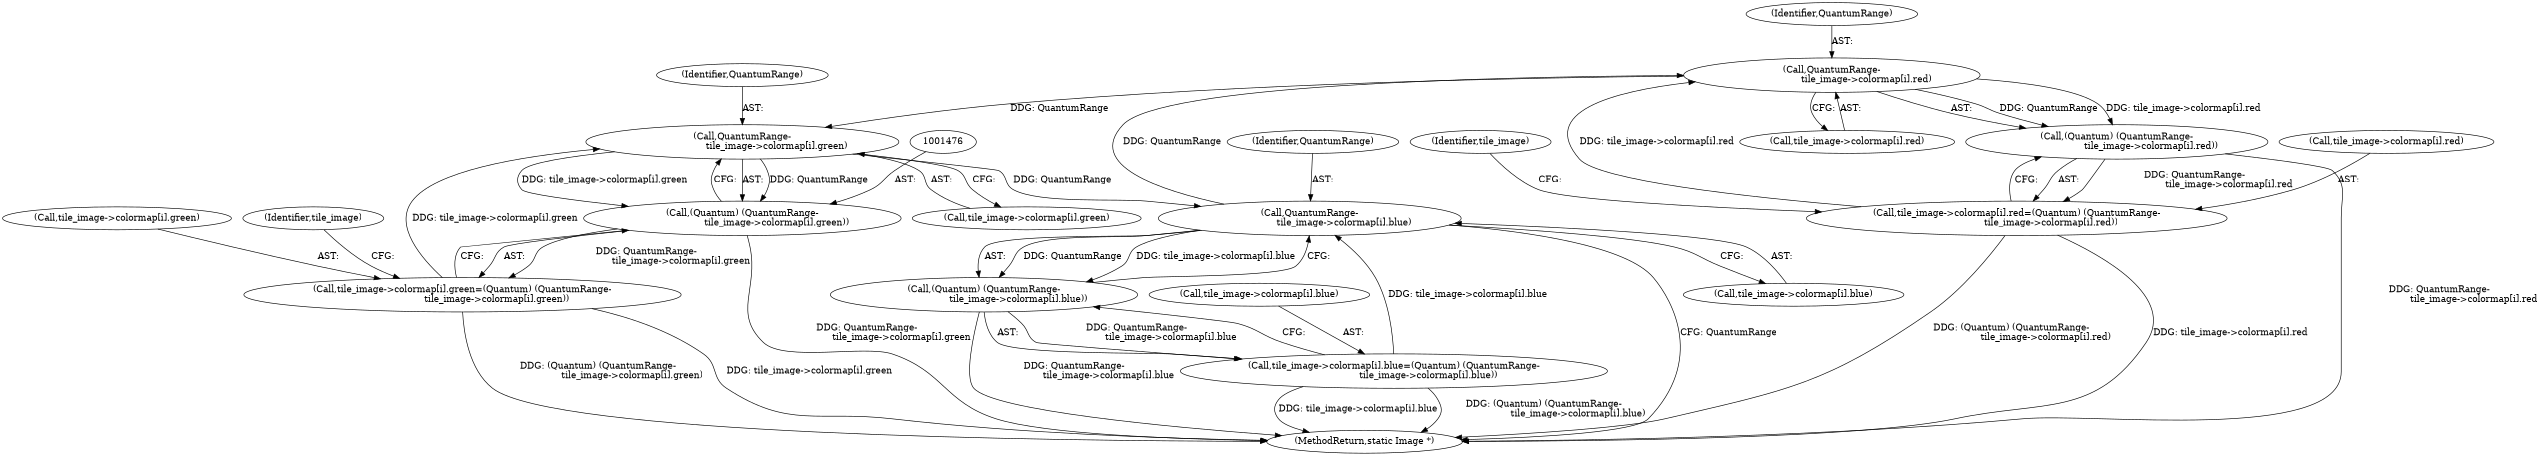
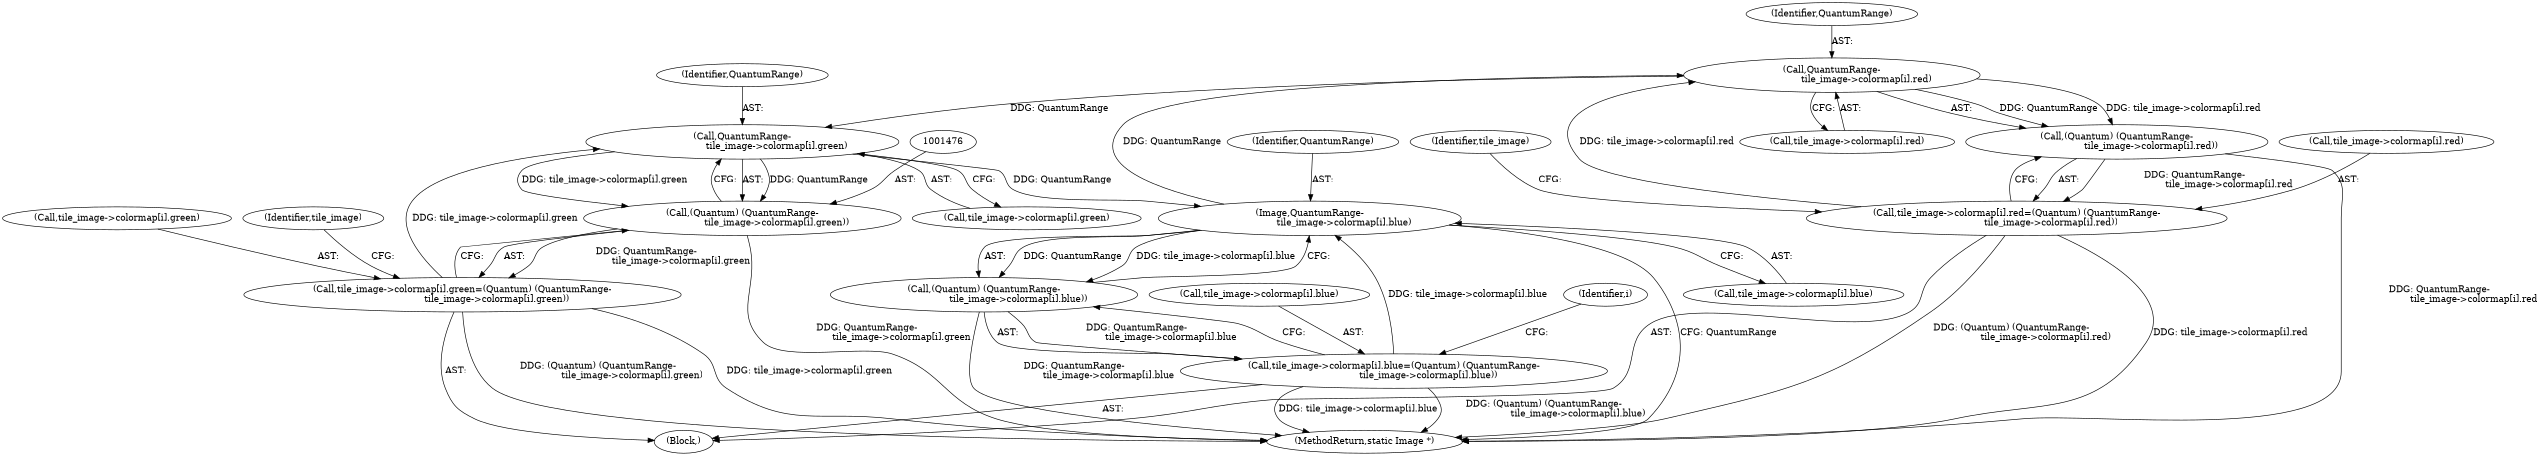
node "(Call,QuantumRange- tile_image->colormap[i].blue)": label "(Call,QuantumRange- tile_image->colormap[i].blue)" -> "(Image,QuantumRange- tile_image->colormap[i].blue)"
node "(Identifier,i)": added
node "(Block,)": added
